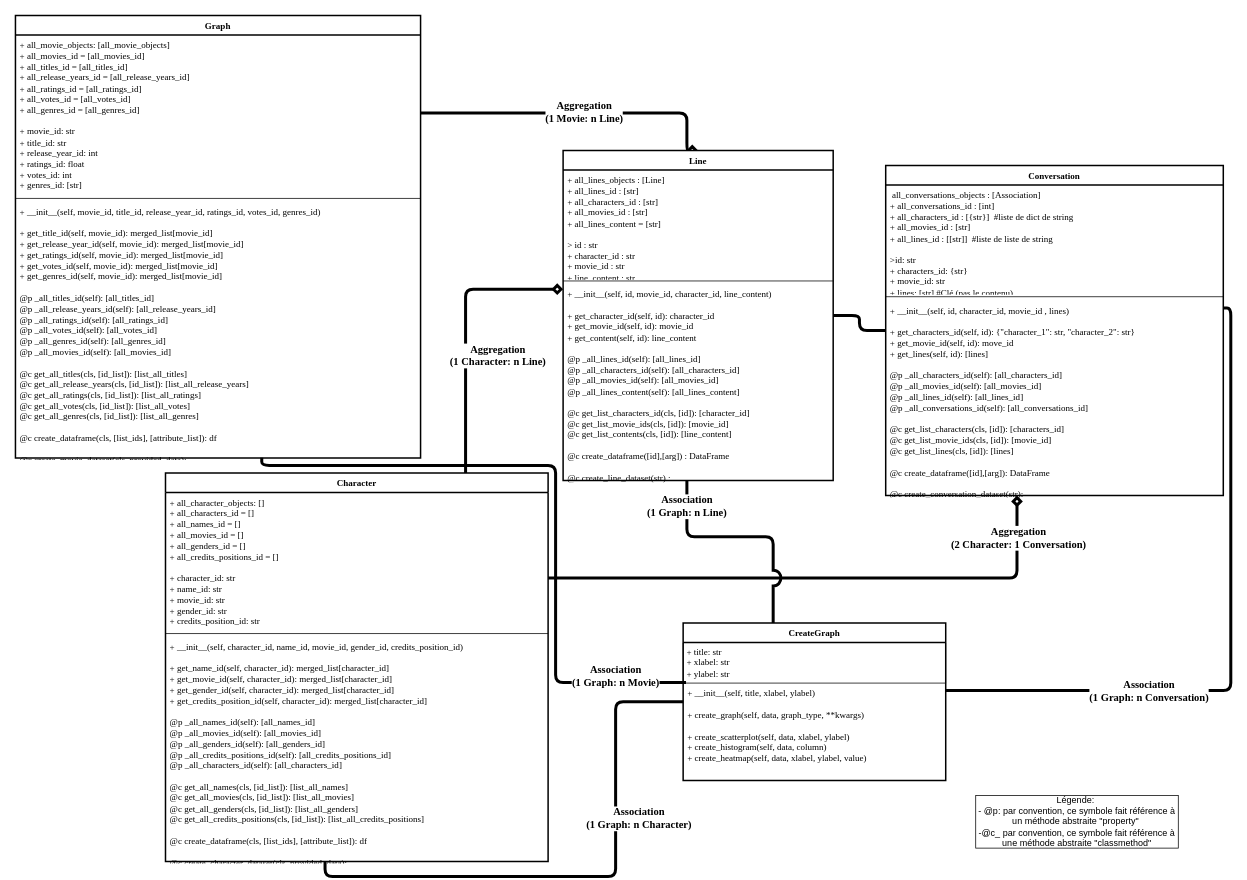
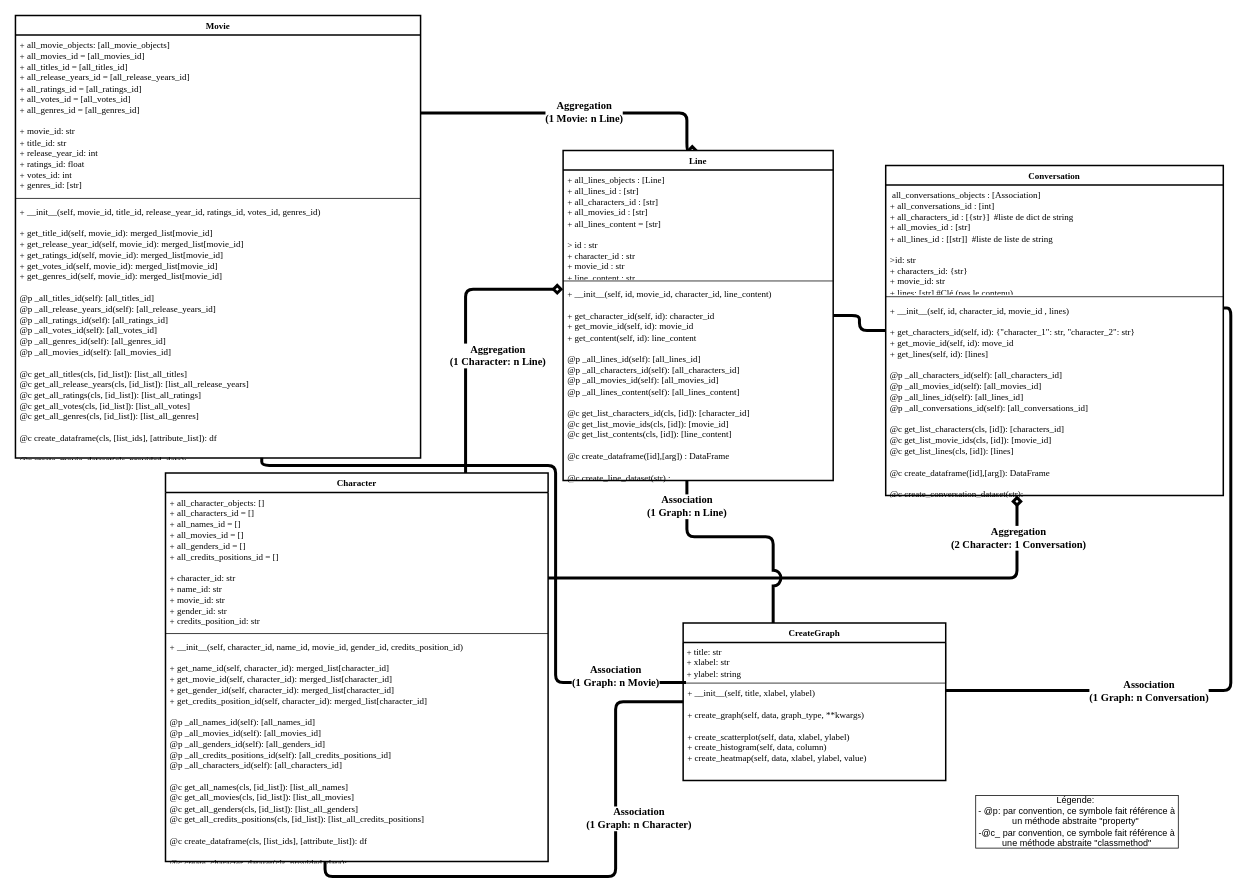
node "Graph": label "Graph" -> "Movie"
node "+ title: str + xlabel: str + ylabel: str": label "+ title: str + xlabel: str + ylabel: str" -> "+ title: str + xlabel: str + ylabel: string"
